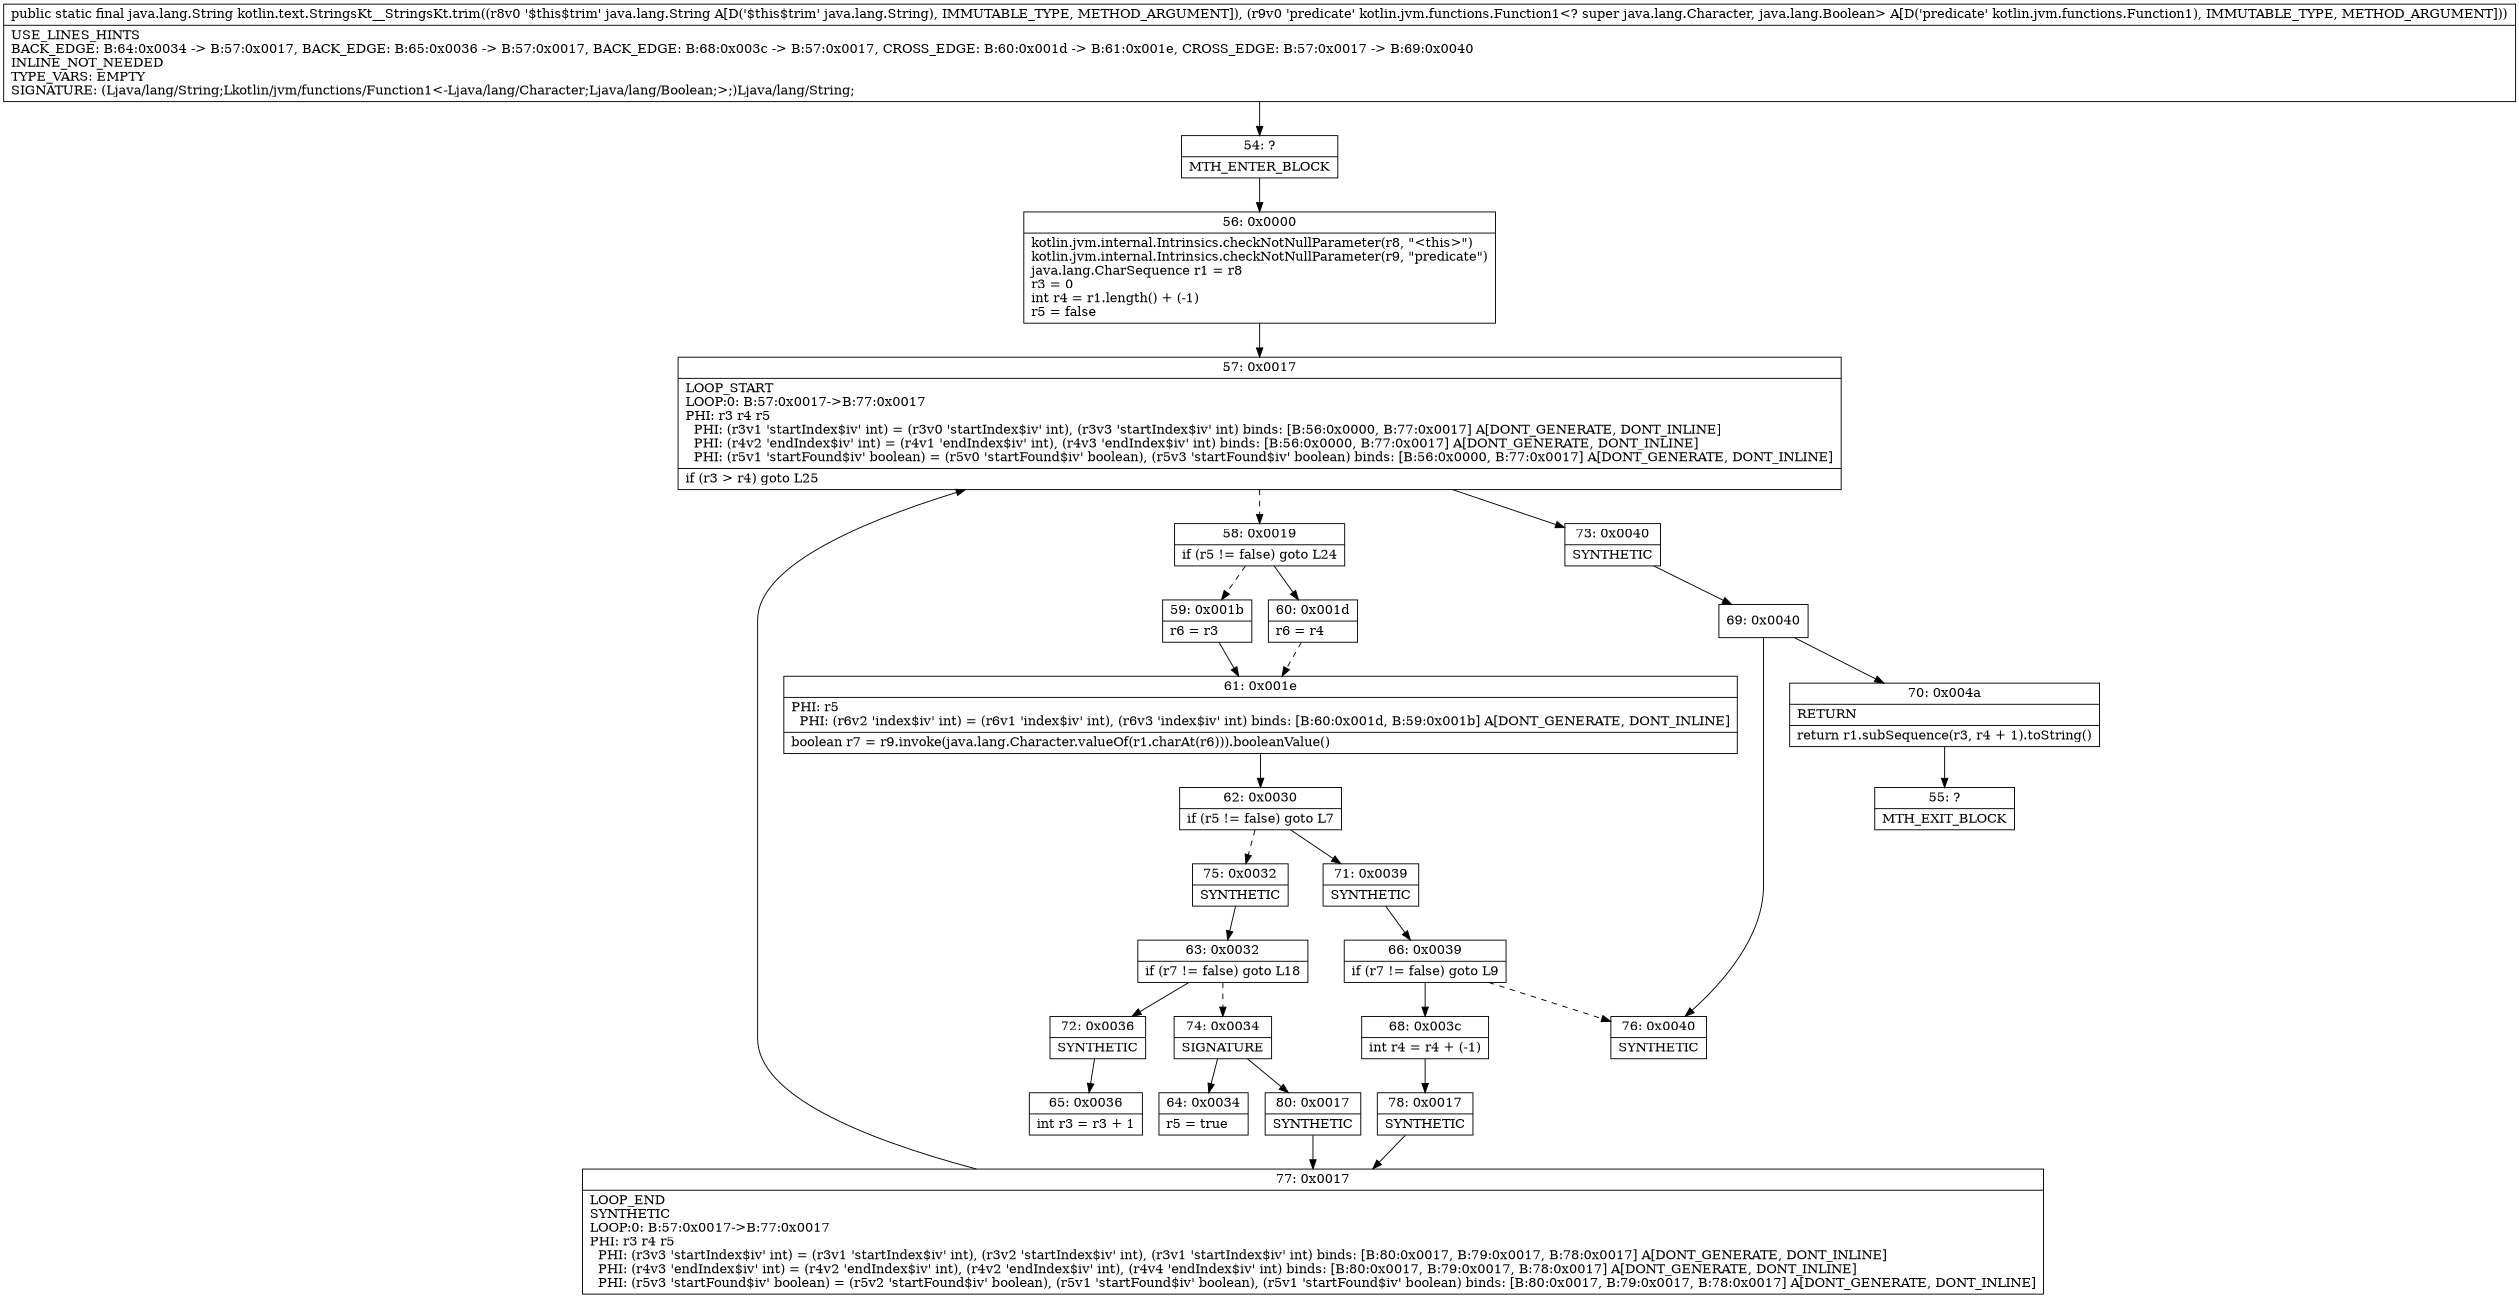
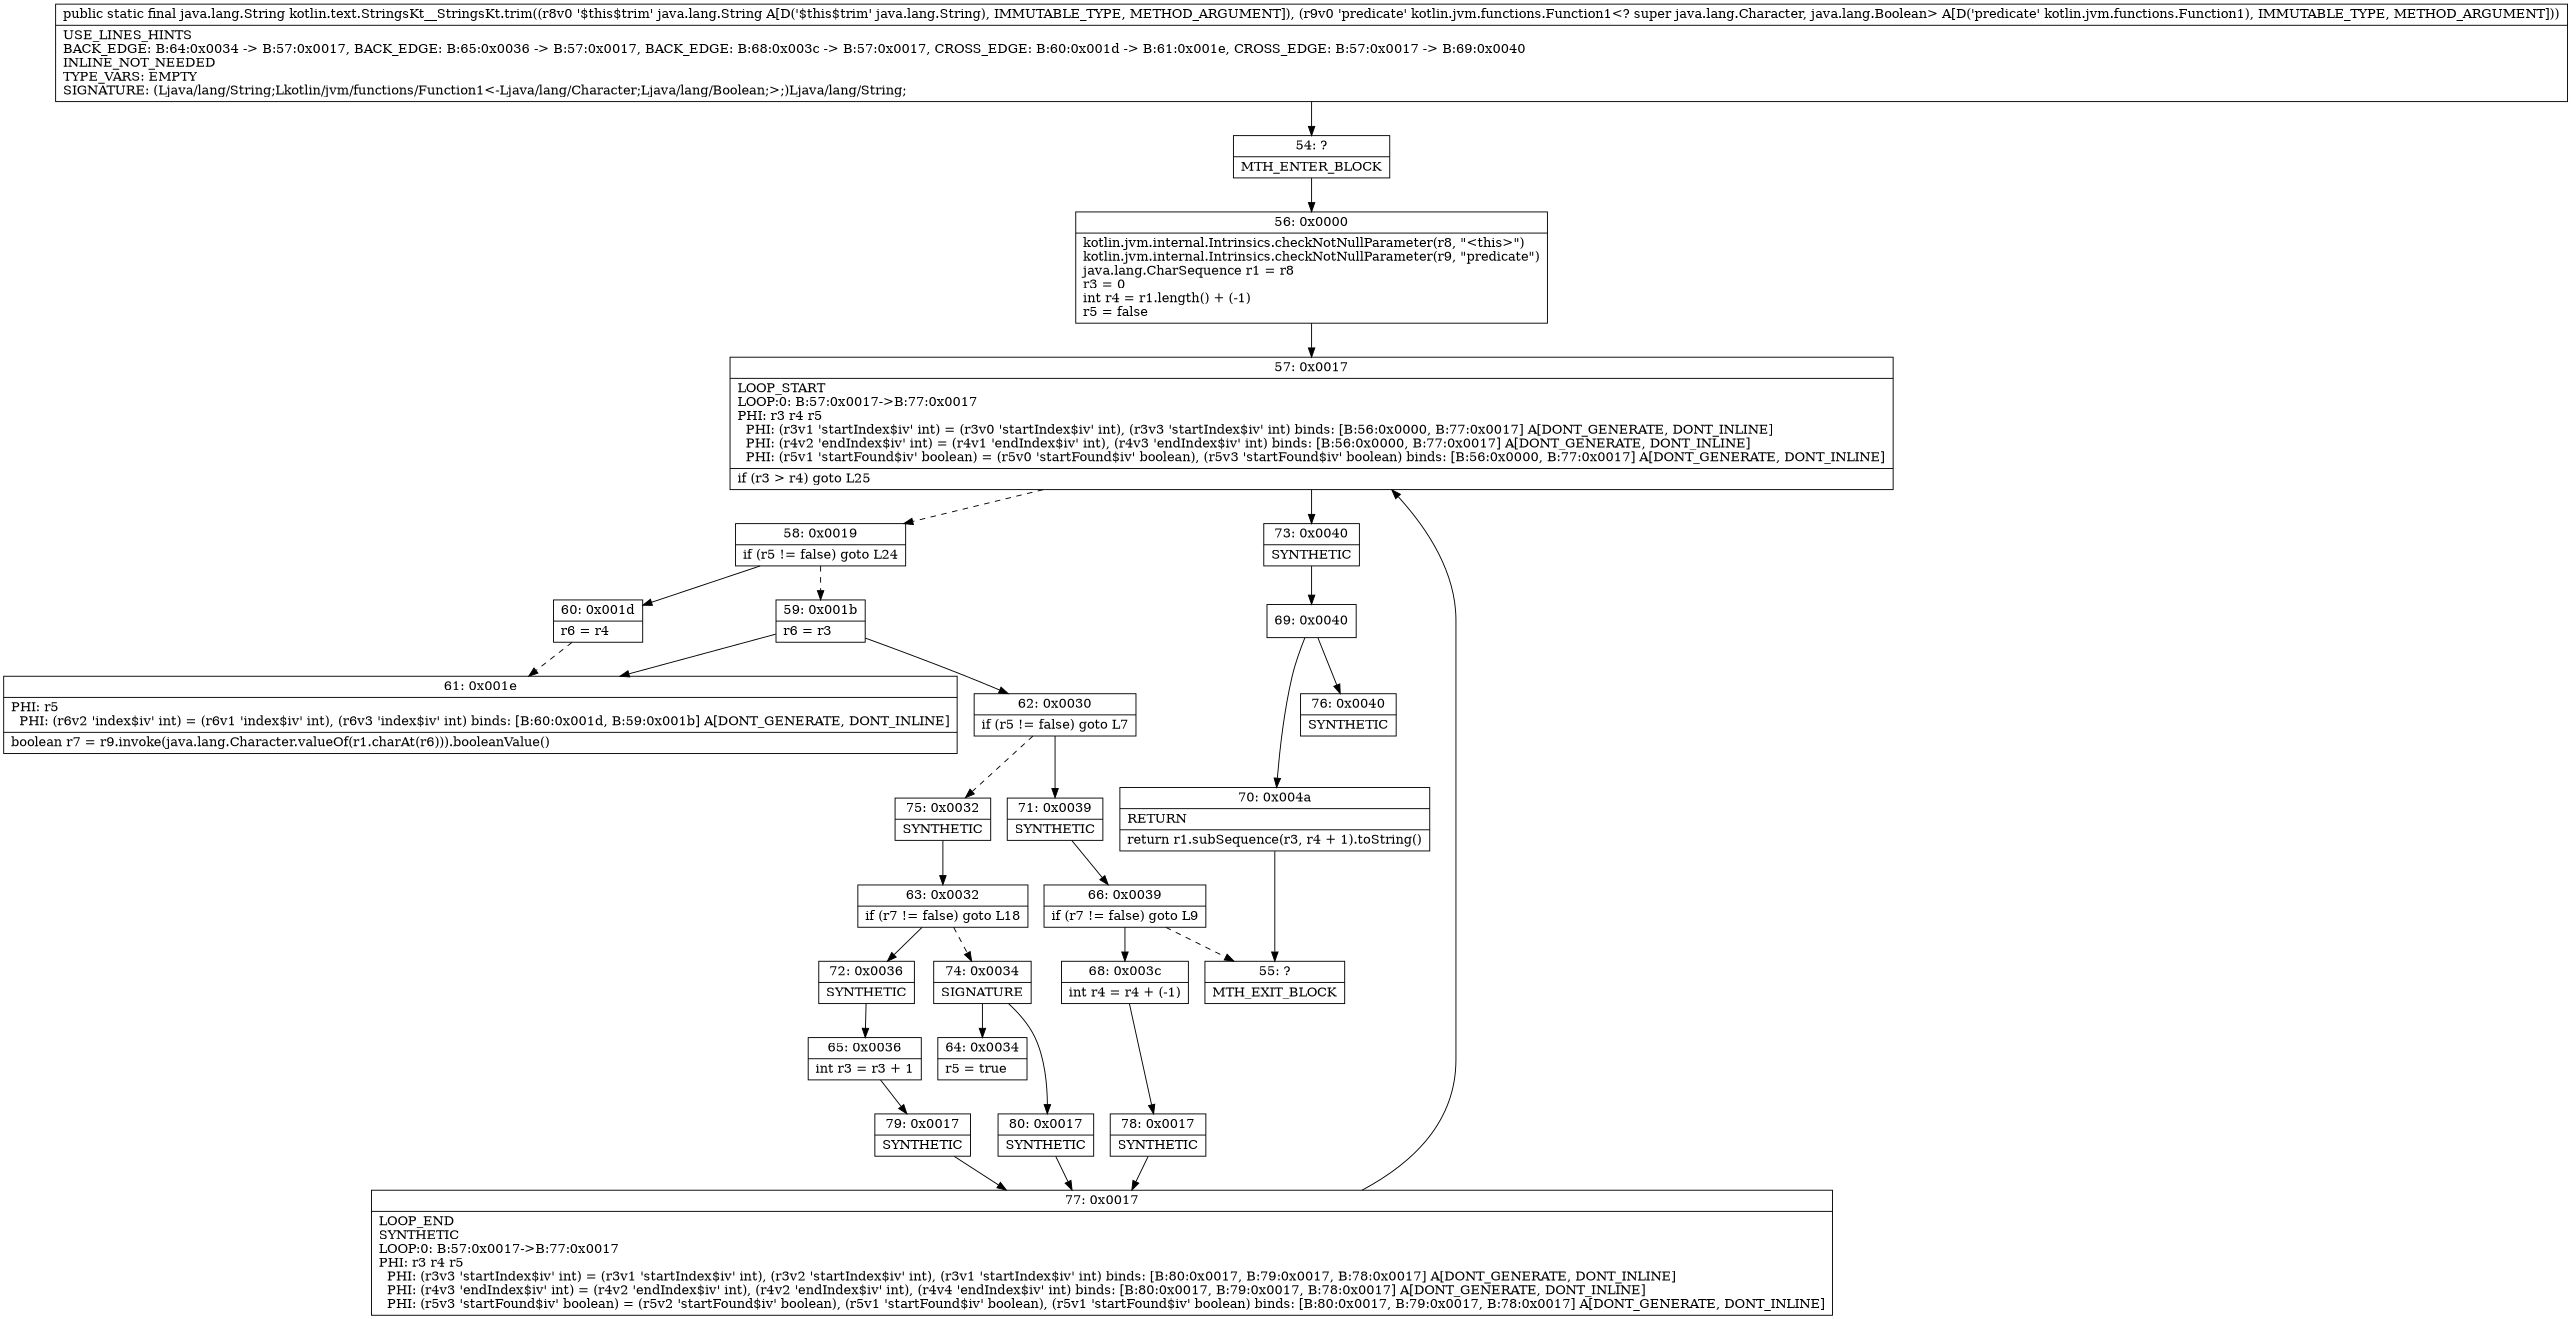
edge "61: 0x001e" -> "62: 0x0030": now "59: 0x001b" -> "62: 0x0030"
edge "66: 0x0039" -> "76: 0x0040": now "66: 0x0039" -> "55: ?"
node "79: 0x0017": added
